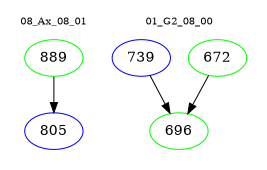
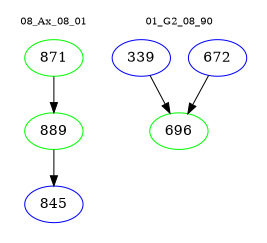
cluster "01_G2_08_00": label "01_G2_08_00" -> "01_G2_08_90"
node "871": added
node "739": label "739" -> "339"
node "672": color green -> blue
node "805": label "805" -> "845"
